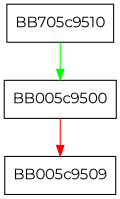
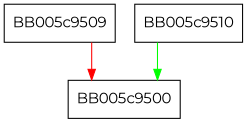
node "BB705c9510": label "BB705c9510" -> "BB005c9510"
edge "BB005c9500" -> "BB005c9509": reversed
